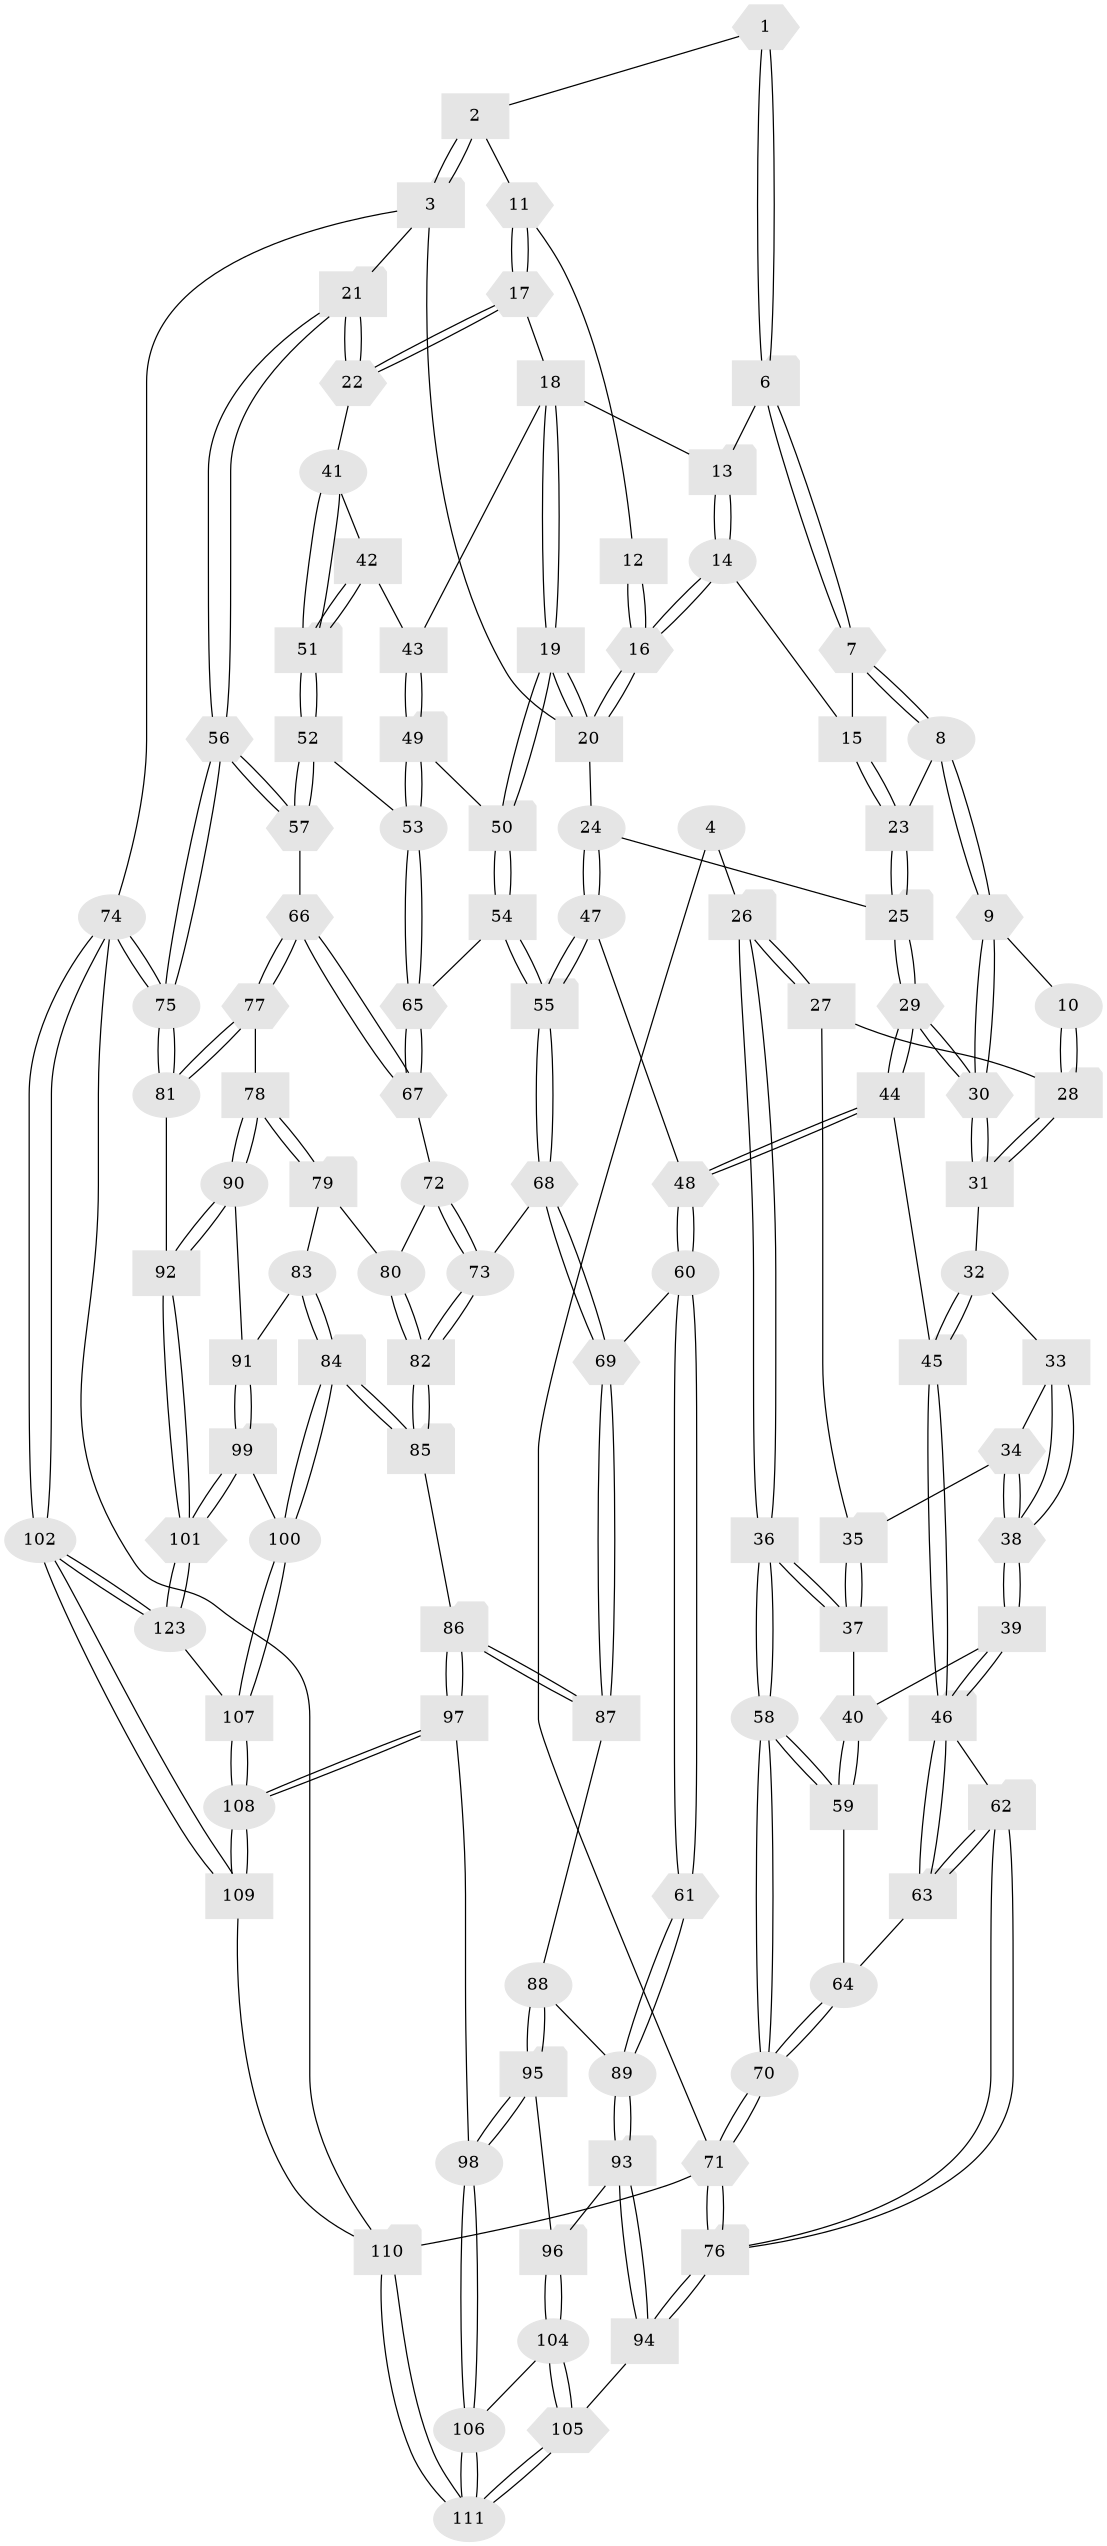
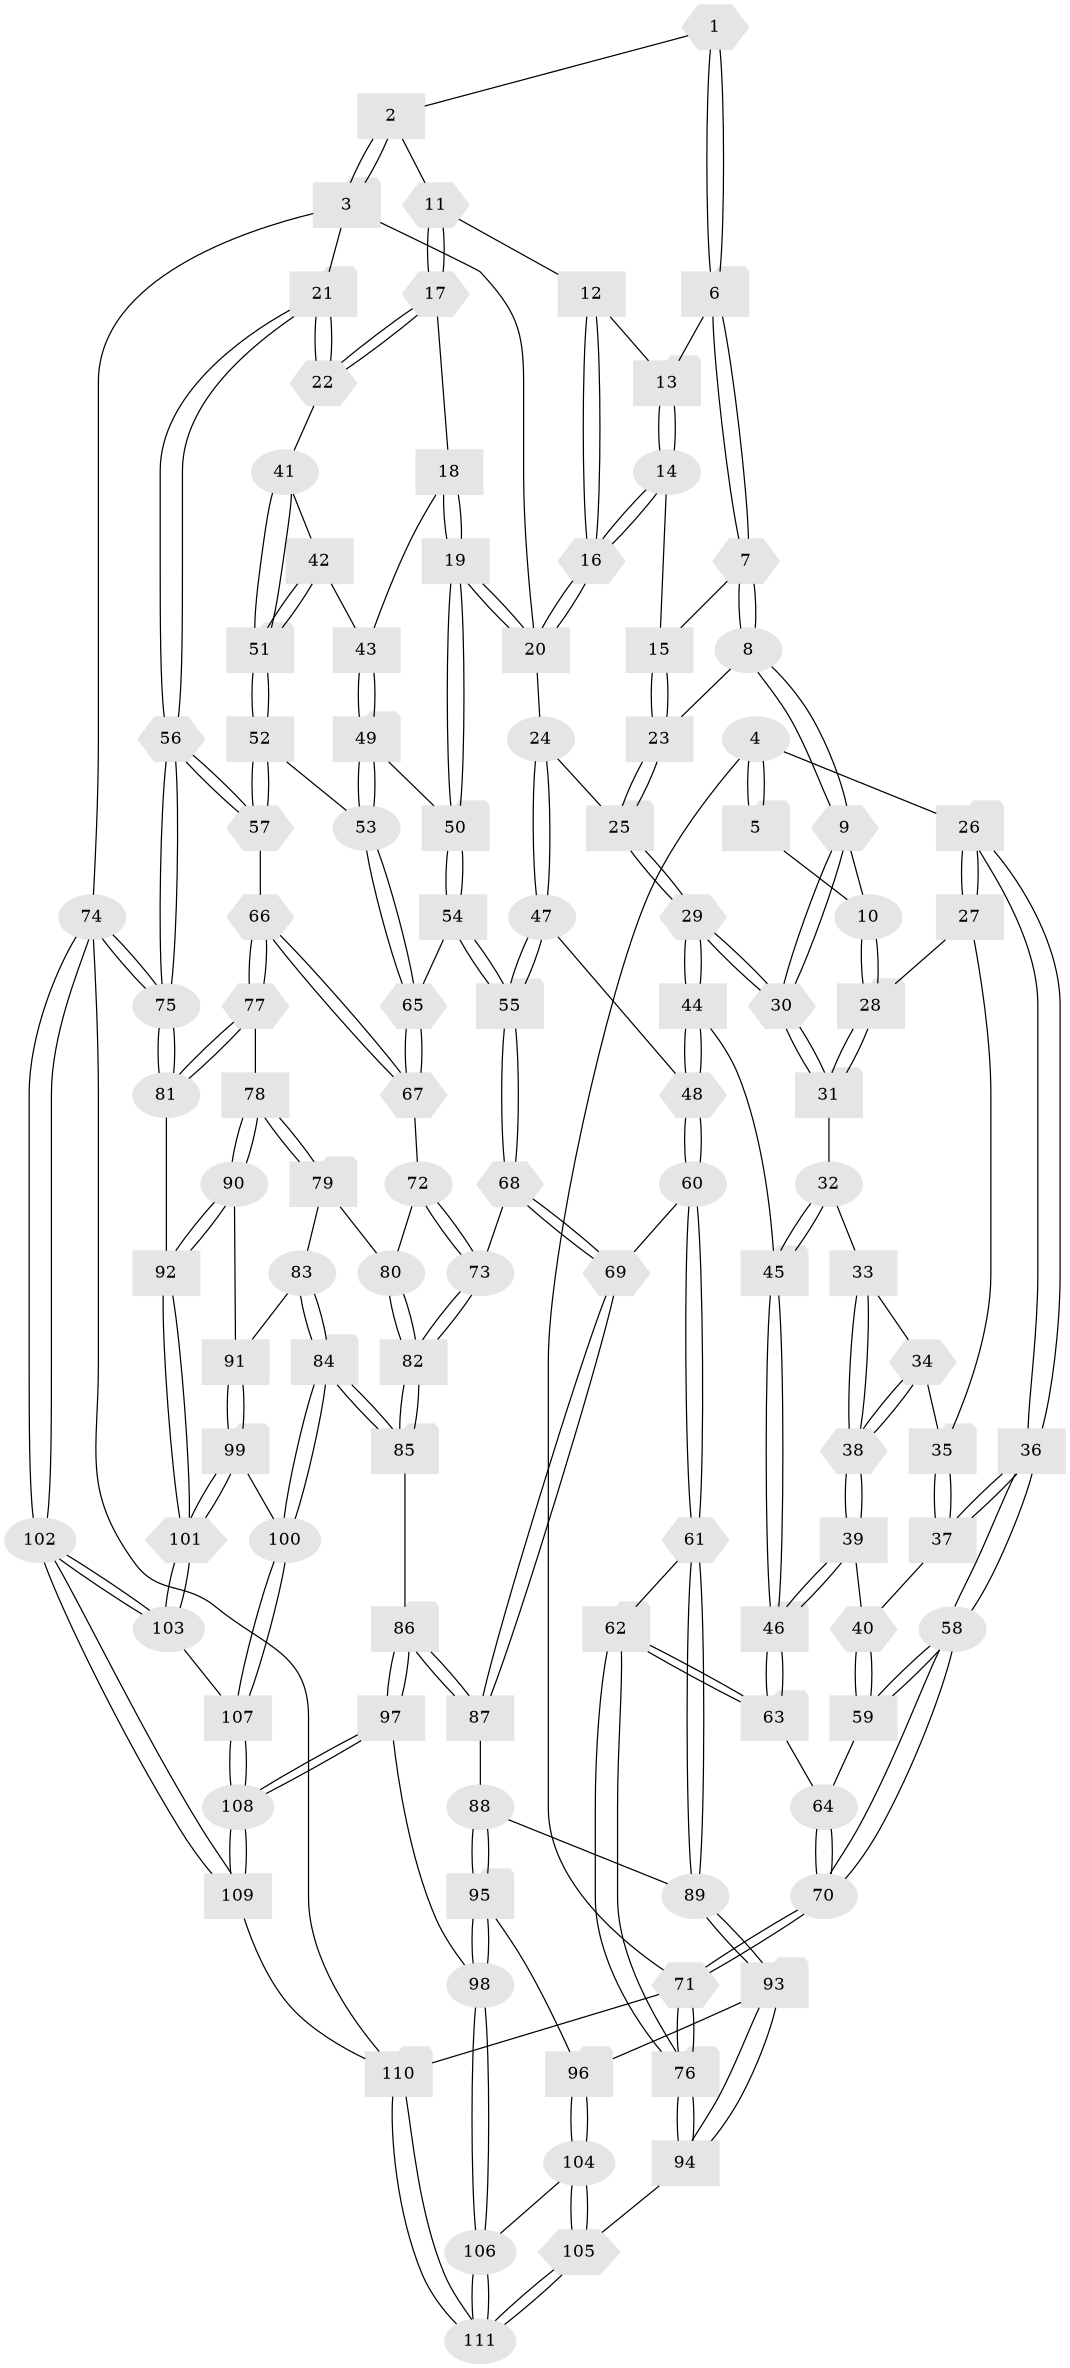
edge "18" -- "13": now "12" -- "13"
node "5": added
node "123": label "123" -> "103"
edge "46" -- "62": now "61" -- "62"
